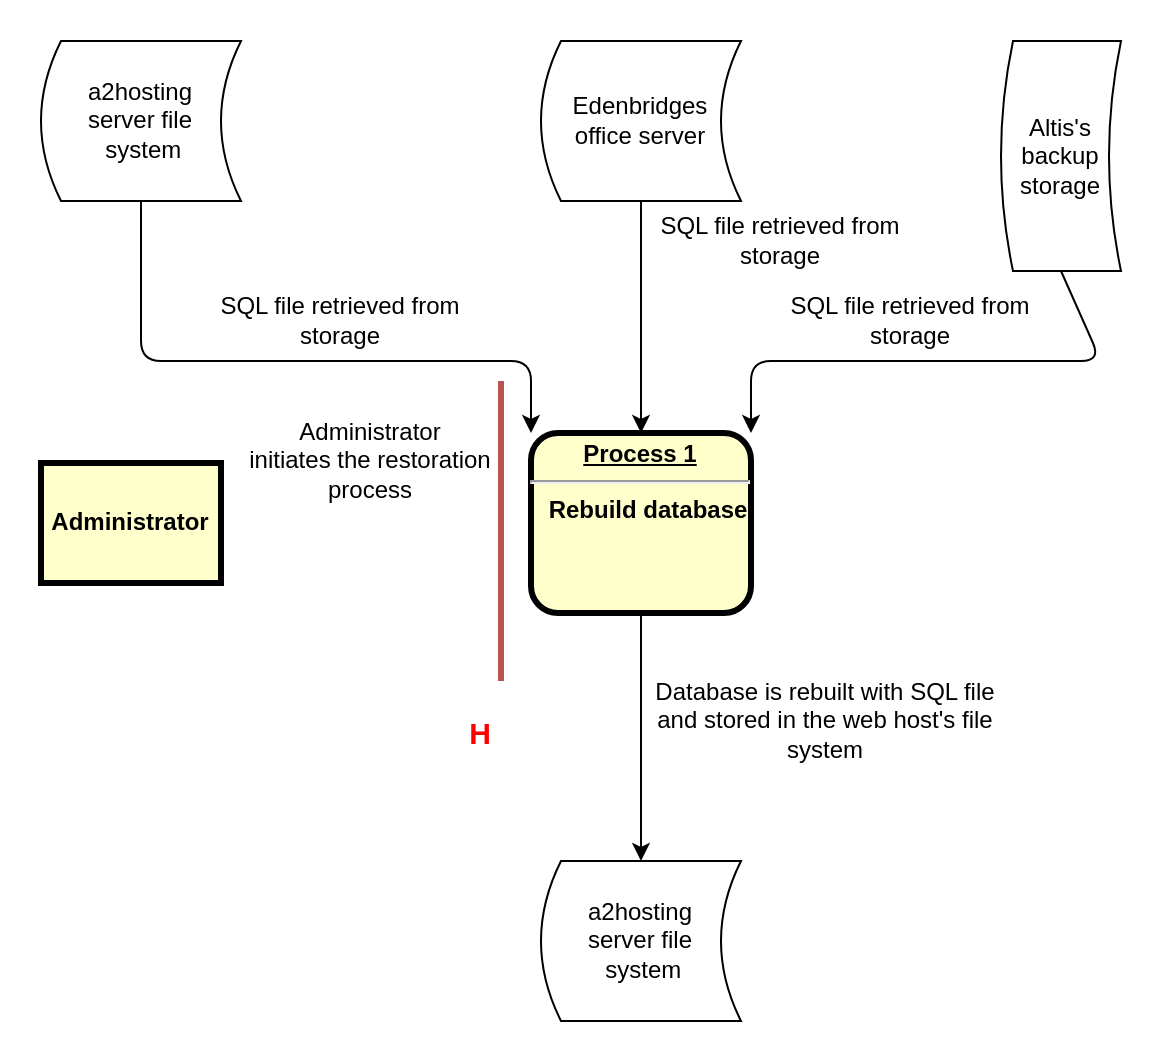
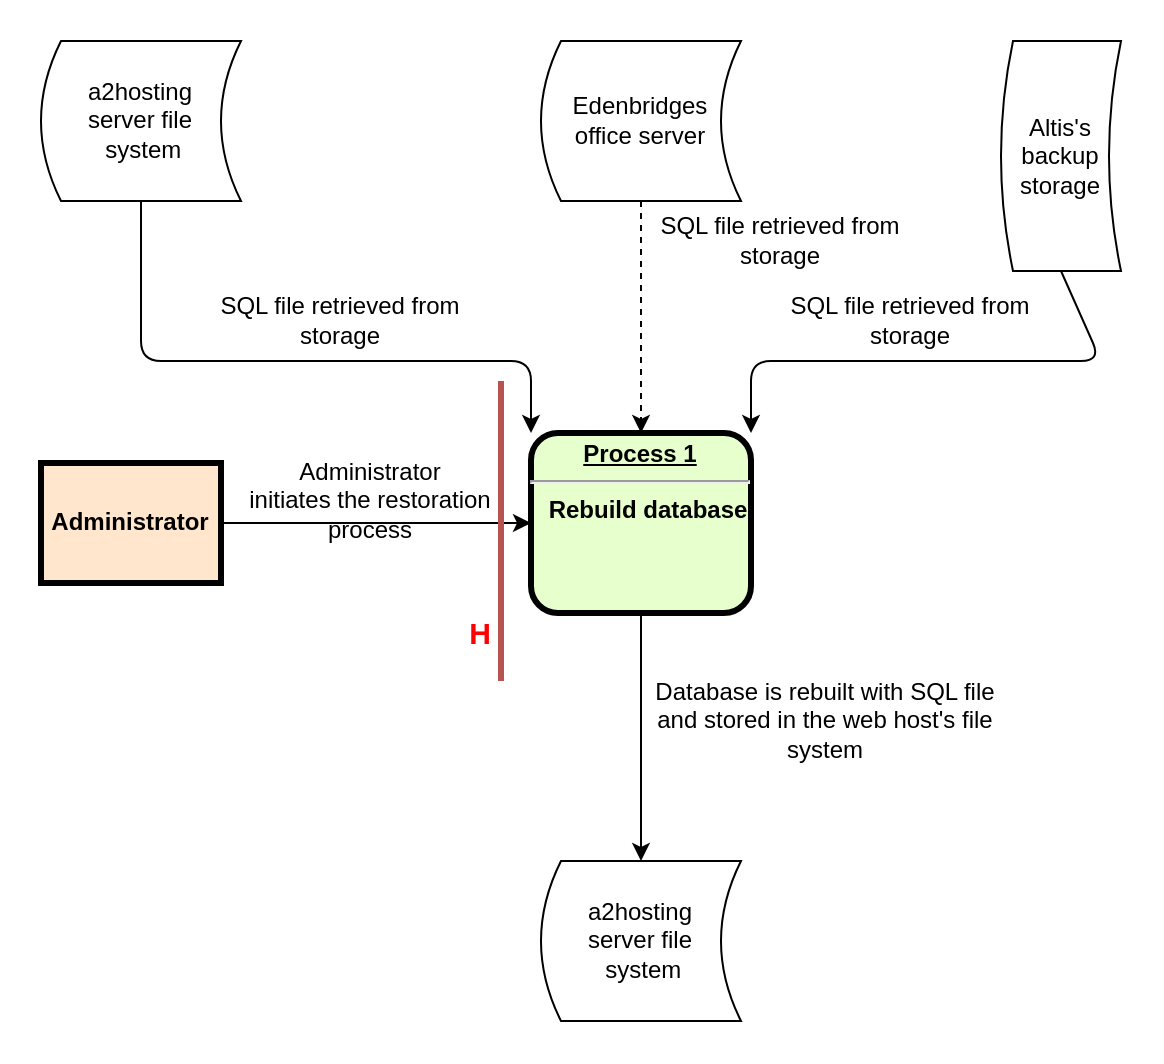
edge "Edenbridges office server" -> "Process 1 Rebuild database": style solid -> dashed
node "Administrator initiates the restoration process": moved (371, 461) -> (371, 501)
node "Administrator": fillcolor #ffffcc -> #ffe6cc
edge "Administrator" -> "Process 1 Rebuild database": added
node "Process 1 Rebuild database": fillcolor #ffffcc -> #e6ffcc
node "H": moved (481, 733) -> (481, 633)
